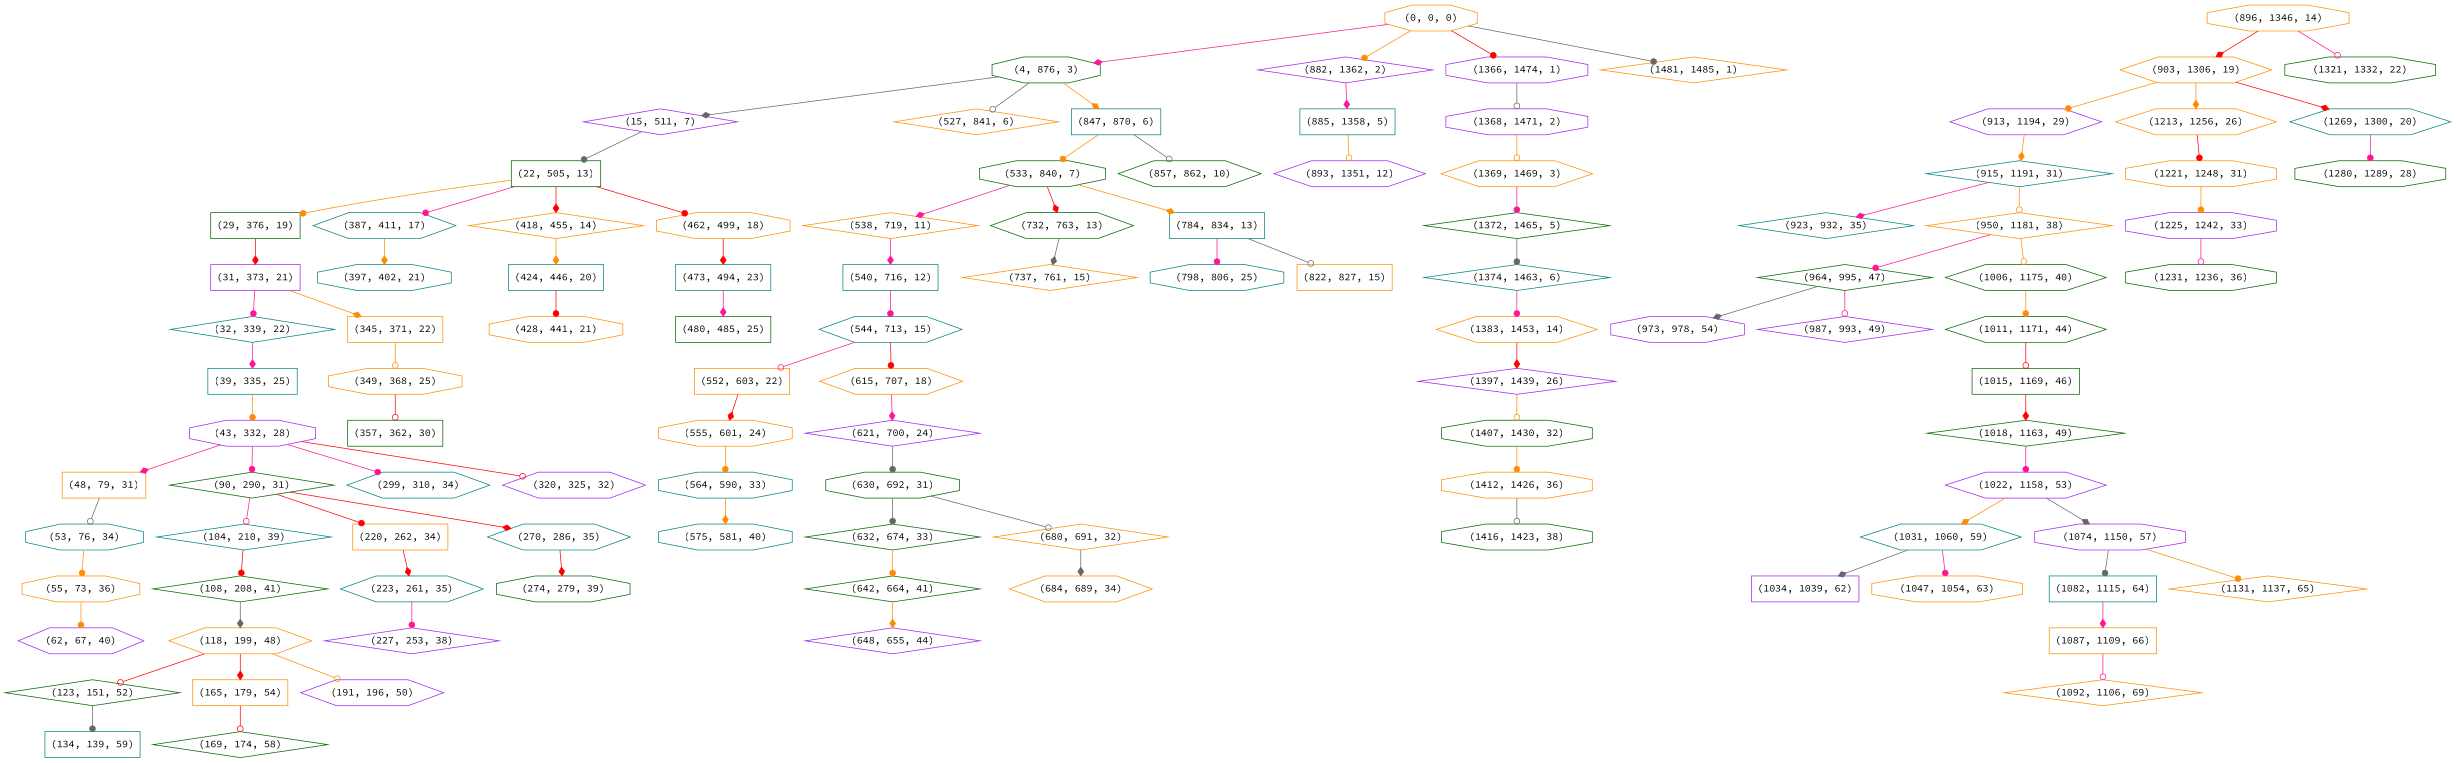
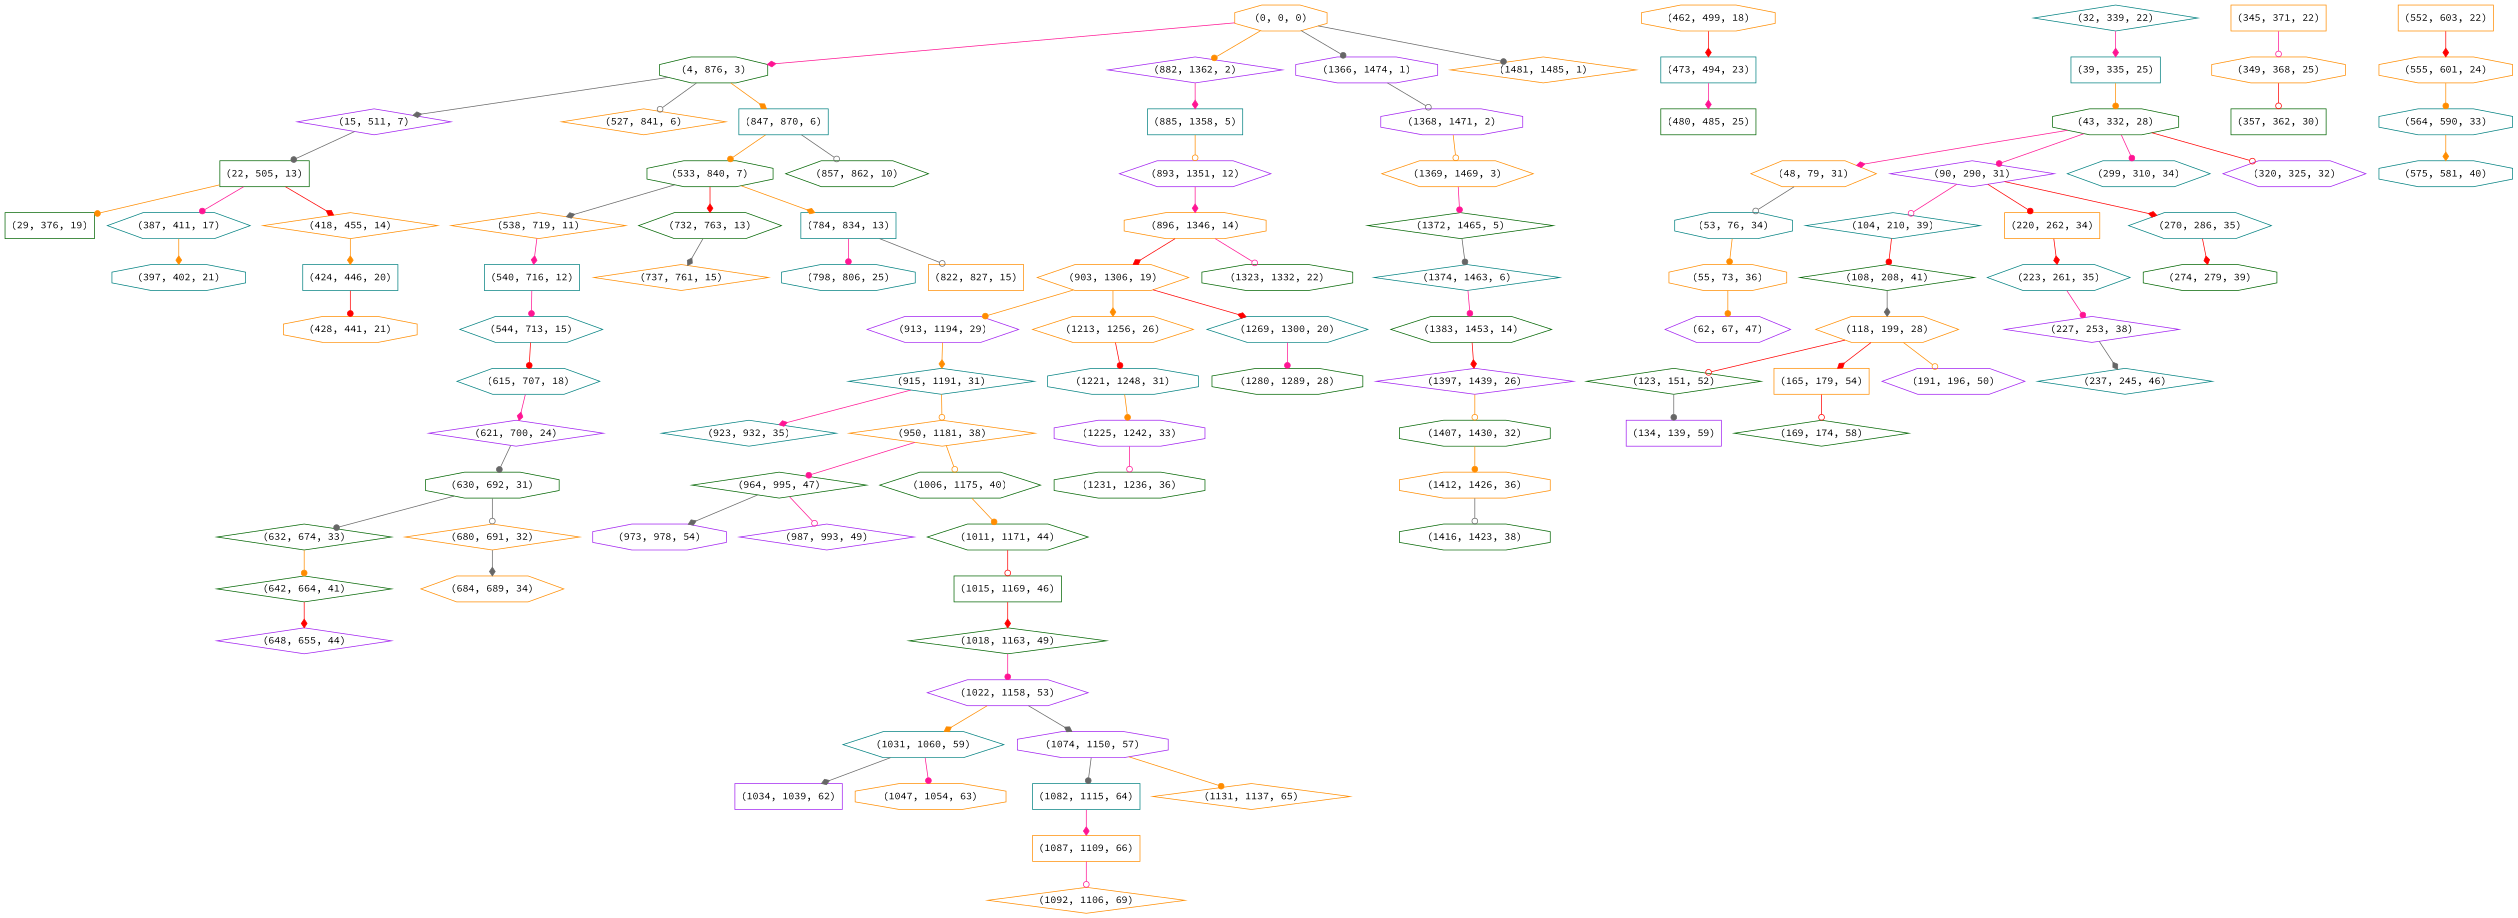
edge "(0, 0, 0)" -> "(1366, 1474, 1)": color red -> gray40
node "(1321, 1332, 22)": label "(1321, 1332, 22)" -> "(1323, 1332, 22)"
node "(1221, 1248, 31)": color darkorange -> teal
edge "(893, 1351, 12)" -> "(896, 1346, 14)": added
edge "(533, 840, 7)" -> "(538, 719, 11)": color deeppink -> gray40
edge "(22, 505, 13)" -> "(462, 499, 18)": removed
node "(31, 373, 21)": removed
node "(1383, 1453, 14)": color darkorange -> darkgreen
edge "(345, 371, 22)" -> "(349, 368, 25)": color darkorange -> deeppink
edge "(544, 713, 15)" -> "(552, 603, 22)": removed
node "(615, 707, 18)": color darkorange -> teal
node "(237, 245, 46)": added
node "(43, 332, 28)": color purple -> darkgreen
node "(48, 79, 31)": shape box -> hexagon
node "(90, 290, 31)": color darkgreen -> purple
edge "(642, 664, 41)" -> "(648, 655, 44)": color darkorange -> red
node "(62, 67, 40)": label "(62, 67, 40)" -> "(62, 67, 47)"
node "(118, 199, 48)": label "(118, 199, 48)" -> "(118, 199, 28)"
node "(134, 139, 59)": color teal -> purple
